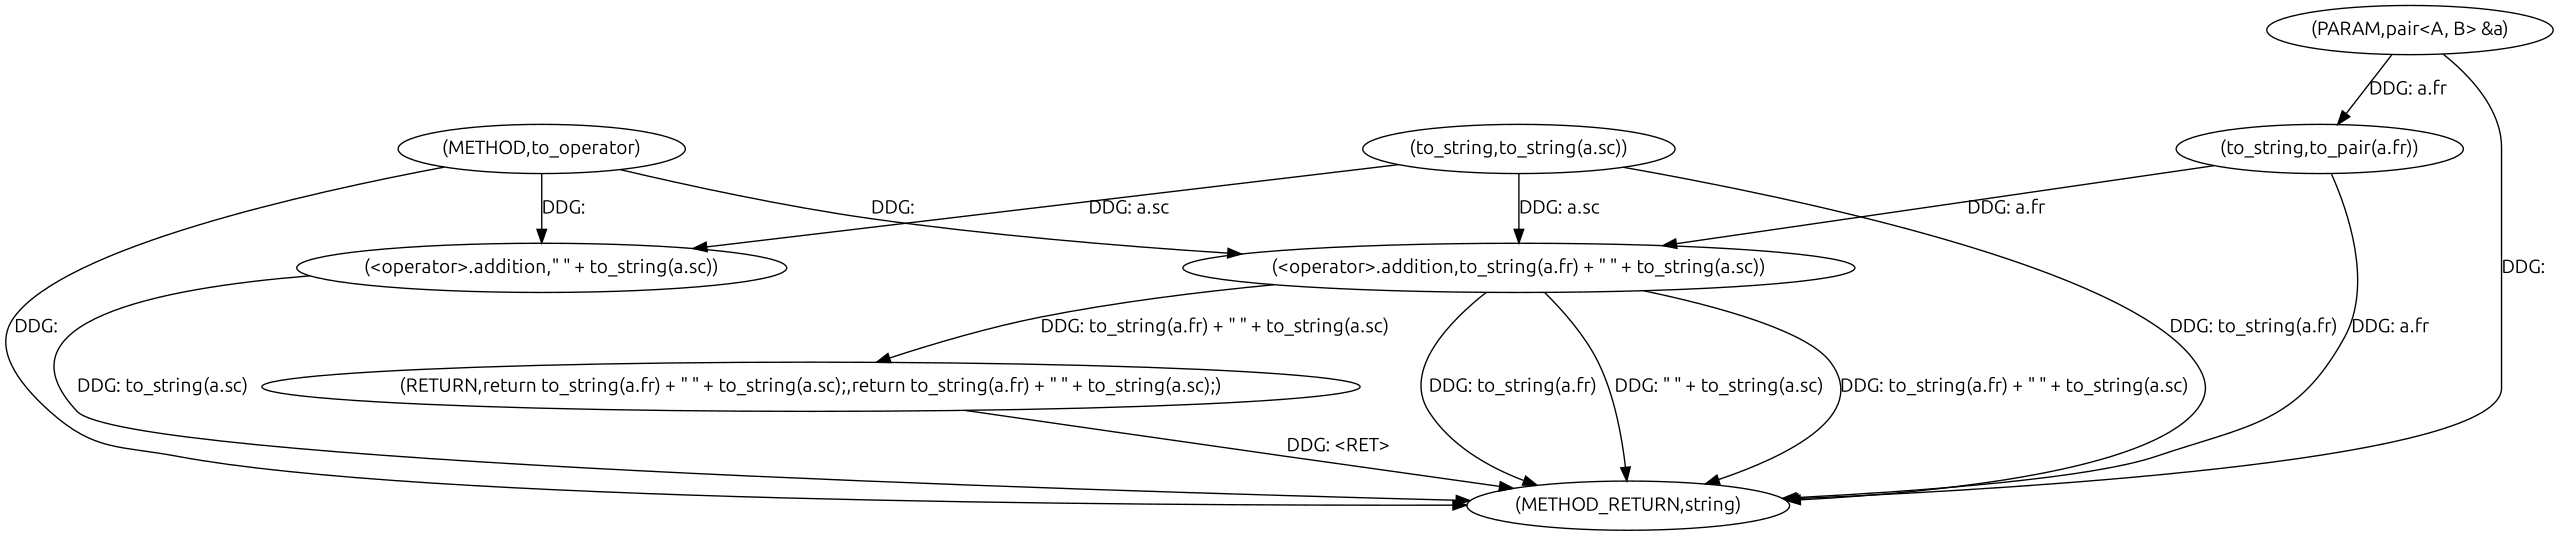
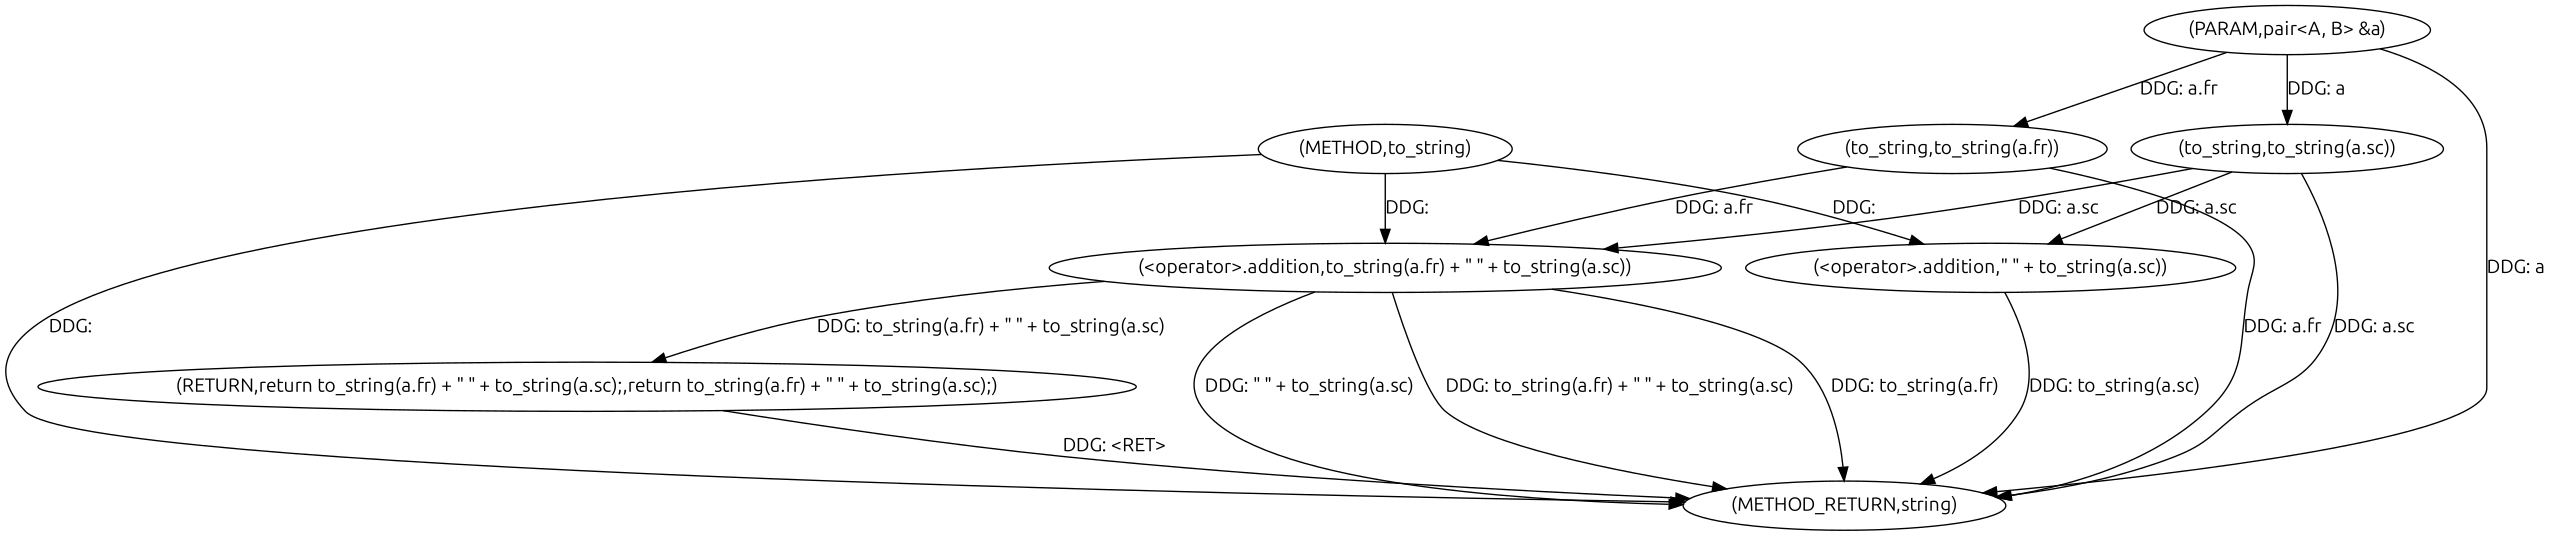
edge "(PARAM,pair<A, B> &a)" -> "(to_string,to_string(a.sc))": added, label "DDG: a"
node "(METHOD,to_operator)": label "(METHOD,to_operator)" -> "(METHOD,to_string)"
node "(to_string,to_pair(a.fr))": label "(to_string,to_pair(a.fr))" -> "(to_string,to_string(a.fr))"
edge "(PARAM,pair<A, B> &a)" -> "(METHOD_RETURN,string)": label "DDG: " -> "DDG: a"
edge "(to_string,to_string(a.sc))" -> "(METHOD_RETURN,string)": label "DDG: to_string(a.fr)" -> "DDG: a.sc"
